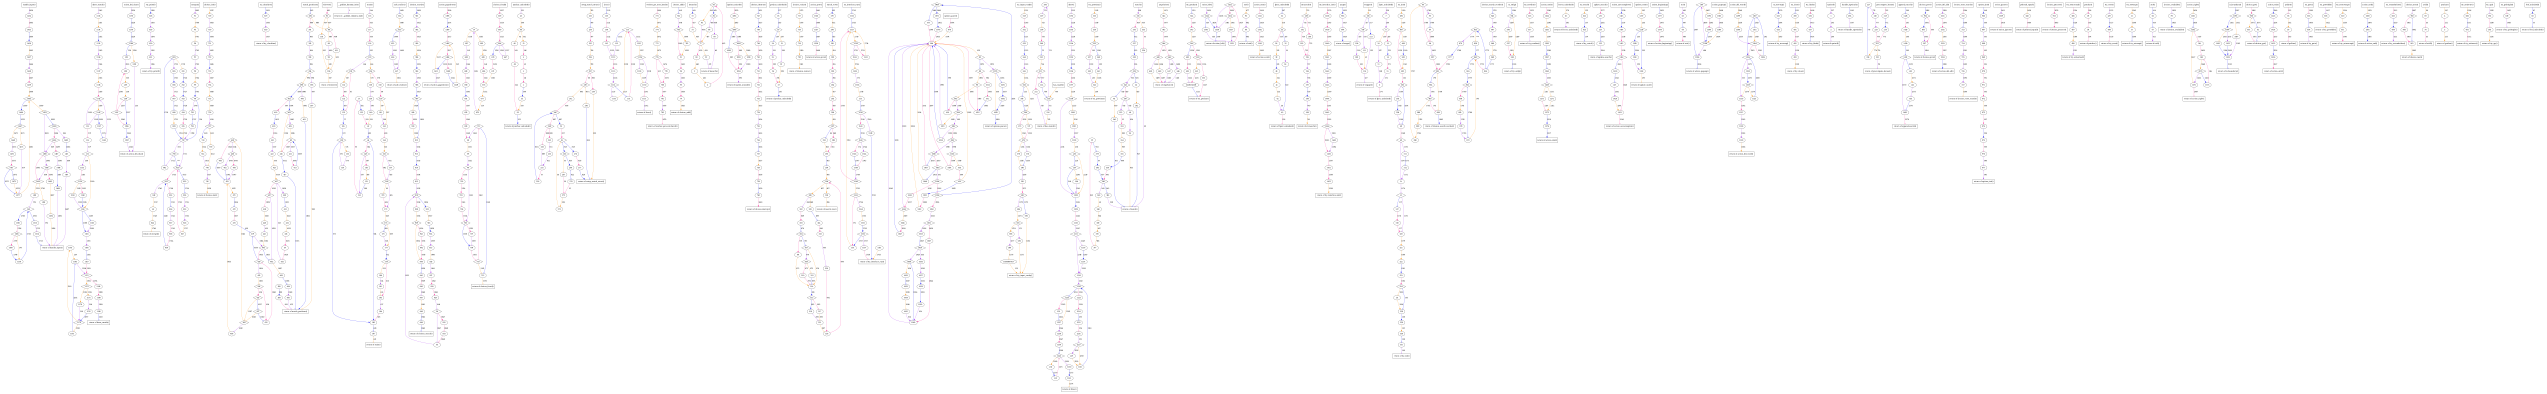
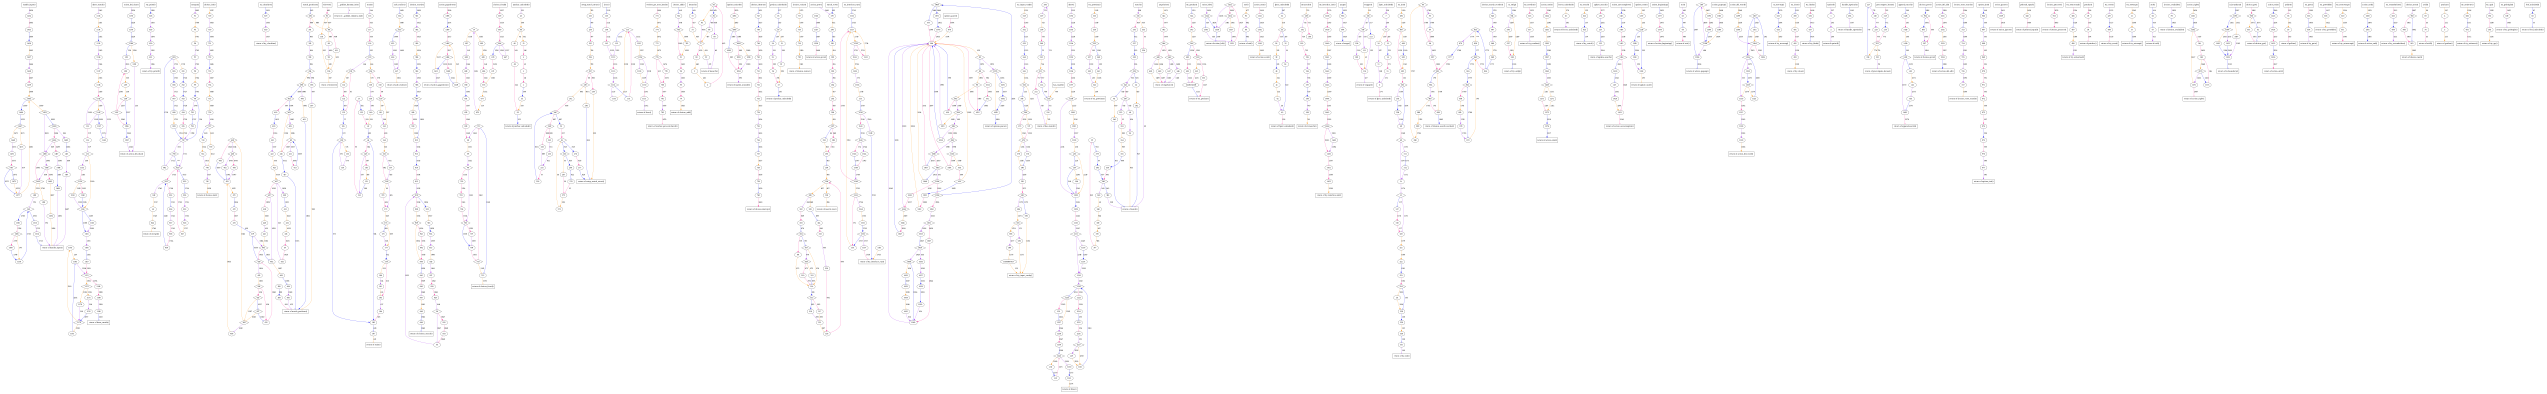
edge "action_prev()" -> "1336": now "action_prev()" -> "279"
edge "190" -> "195": removed, label "732"
